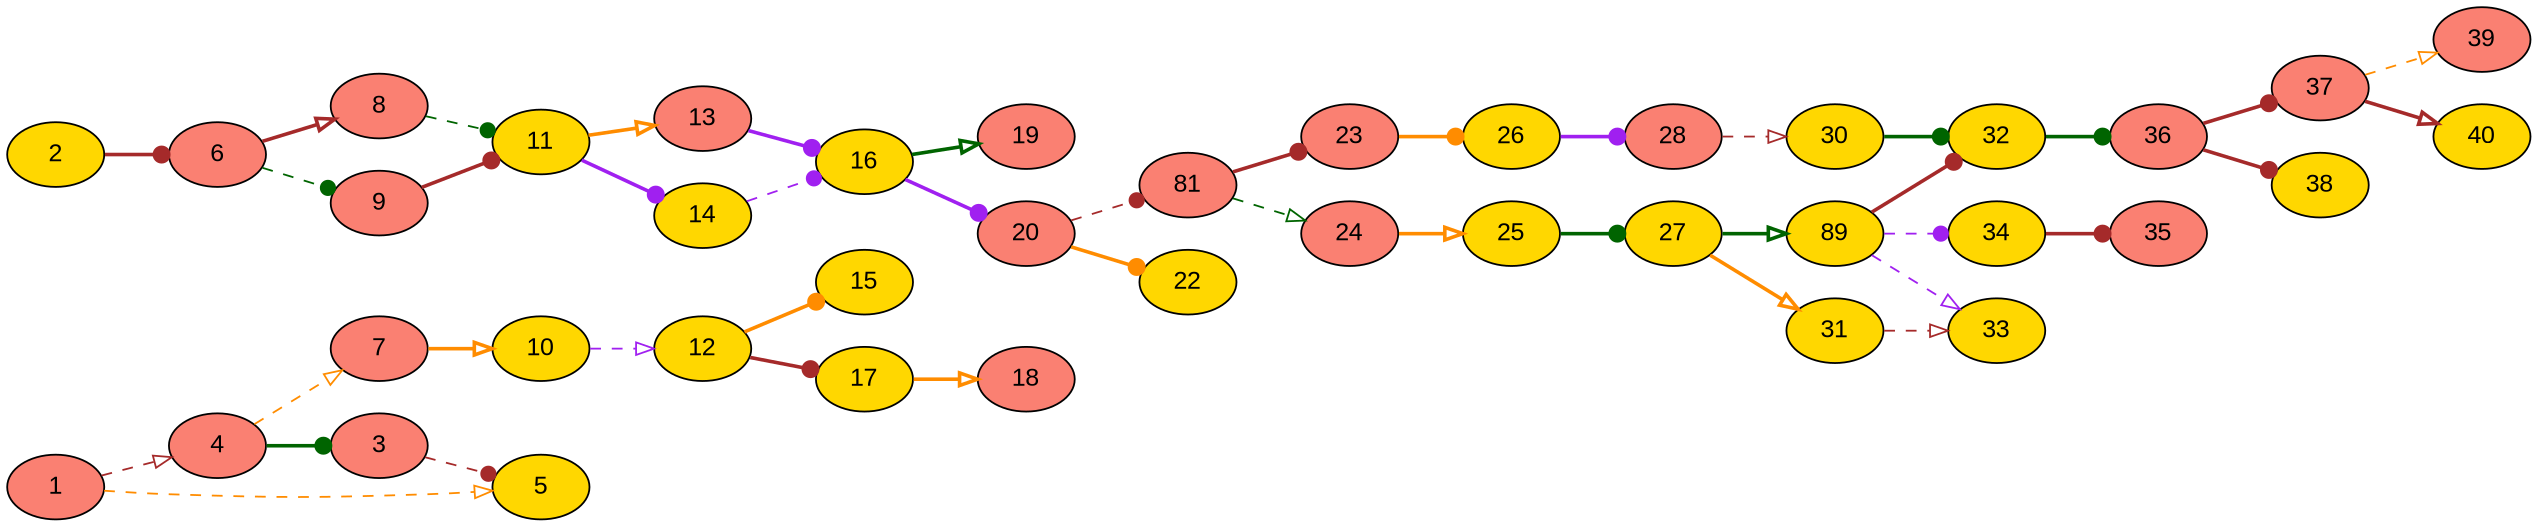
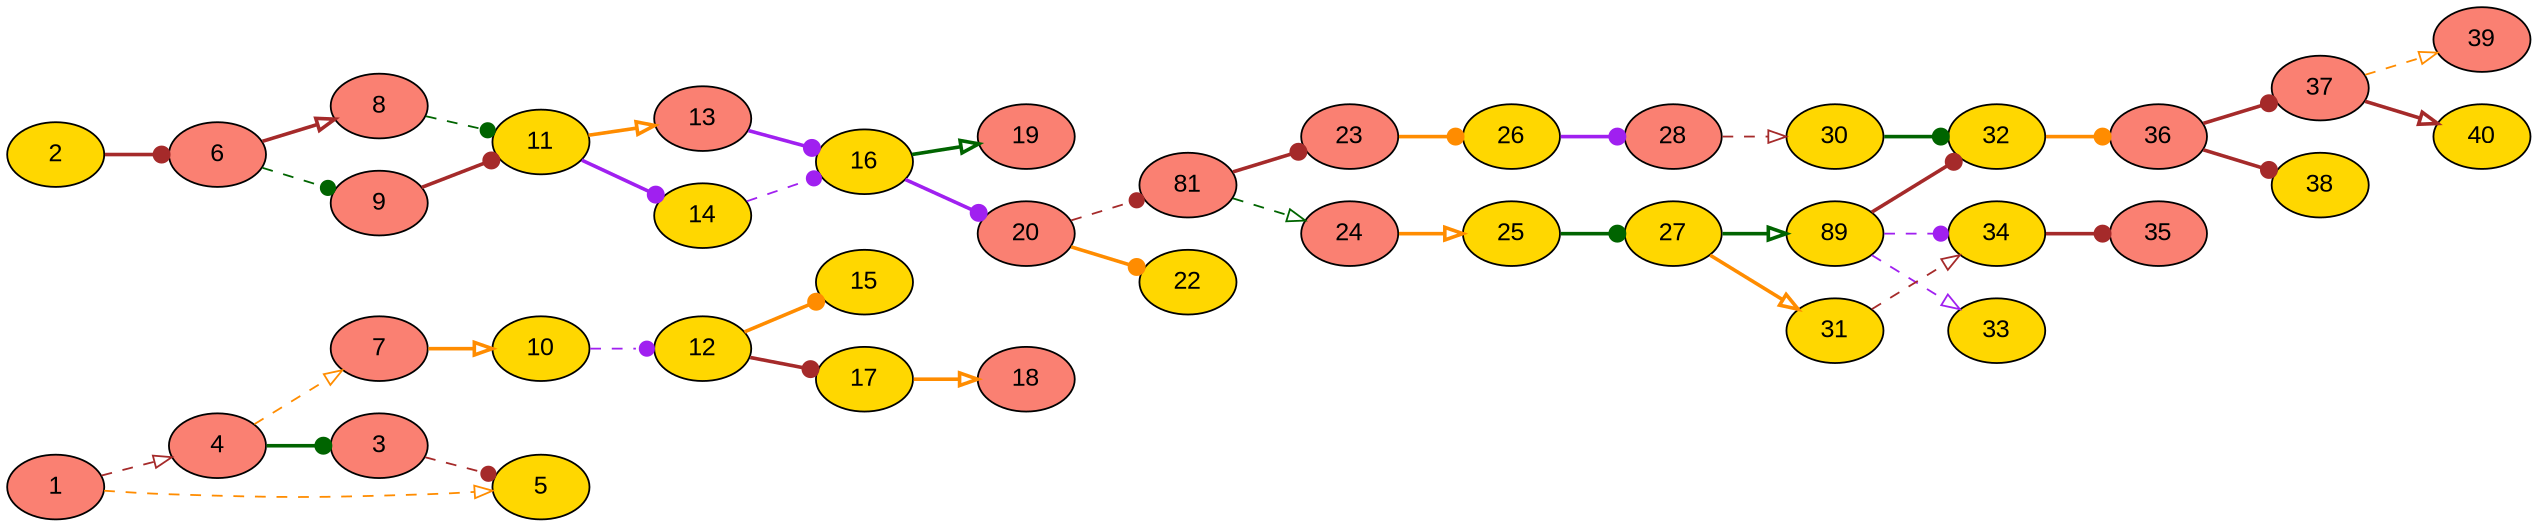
edge "32" -> "36": color darkgreen -> darkorange
edge "31" -> "33": now "31" -> "34"
edge "10" -> "12": arrowhead onormal -> dot
